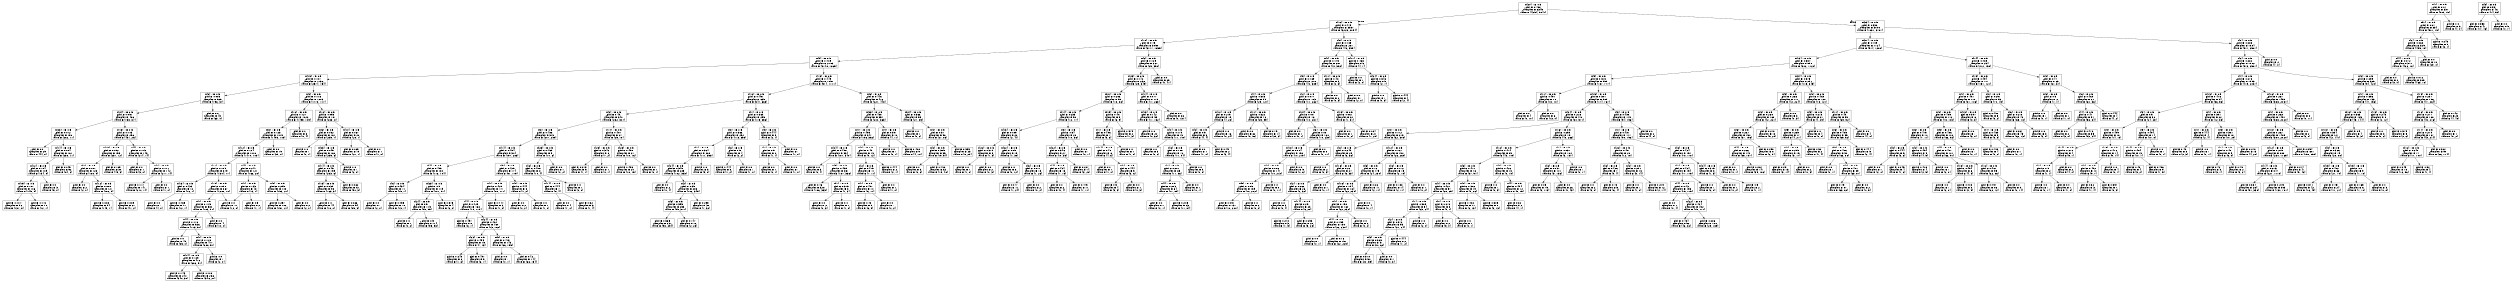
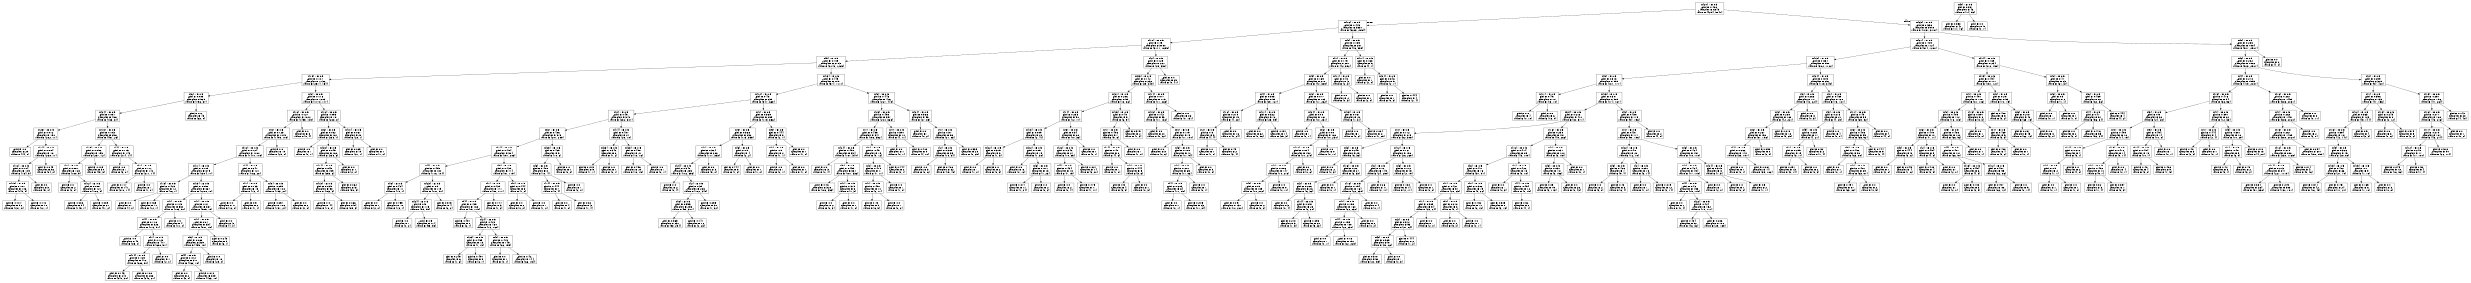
edge "X[15] <= 0.5 gini = 0.098 samples = 867 value = [1288, 70]" -> "gini = 0.0 samples = 11 value = [12, 0]": now "X[15] <= 0.5 gini = 0.098 samples = 867 value = [1288, 70]" -> "X[1] <= 0.5 gini = 0.07 samples = 337 value = [505, 19]"
